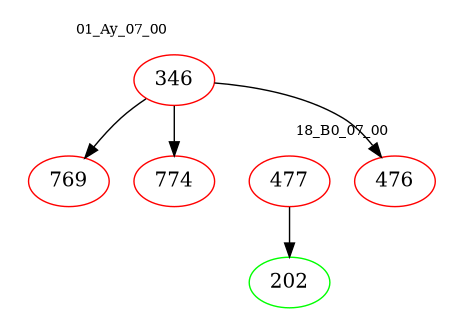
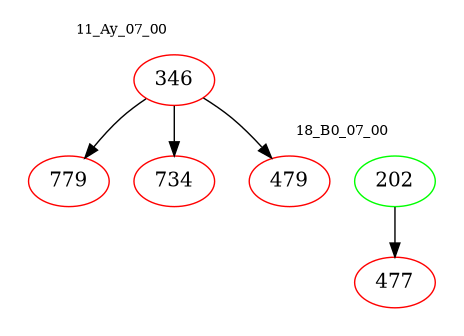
cluster "01_Ay_07_00": label "01_Ay_07_00" -> "11_Ay_07_00"
node "769": label "769" -> "779"
node "774": label "774" -> "734"
node "476": label "476" -> "479"
edge "477" -> "202": reversed
